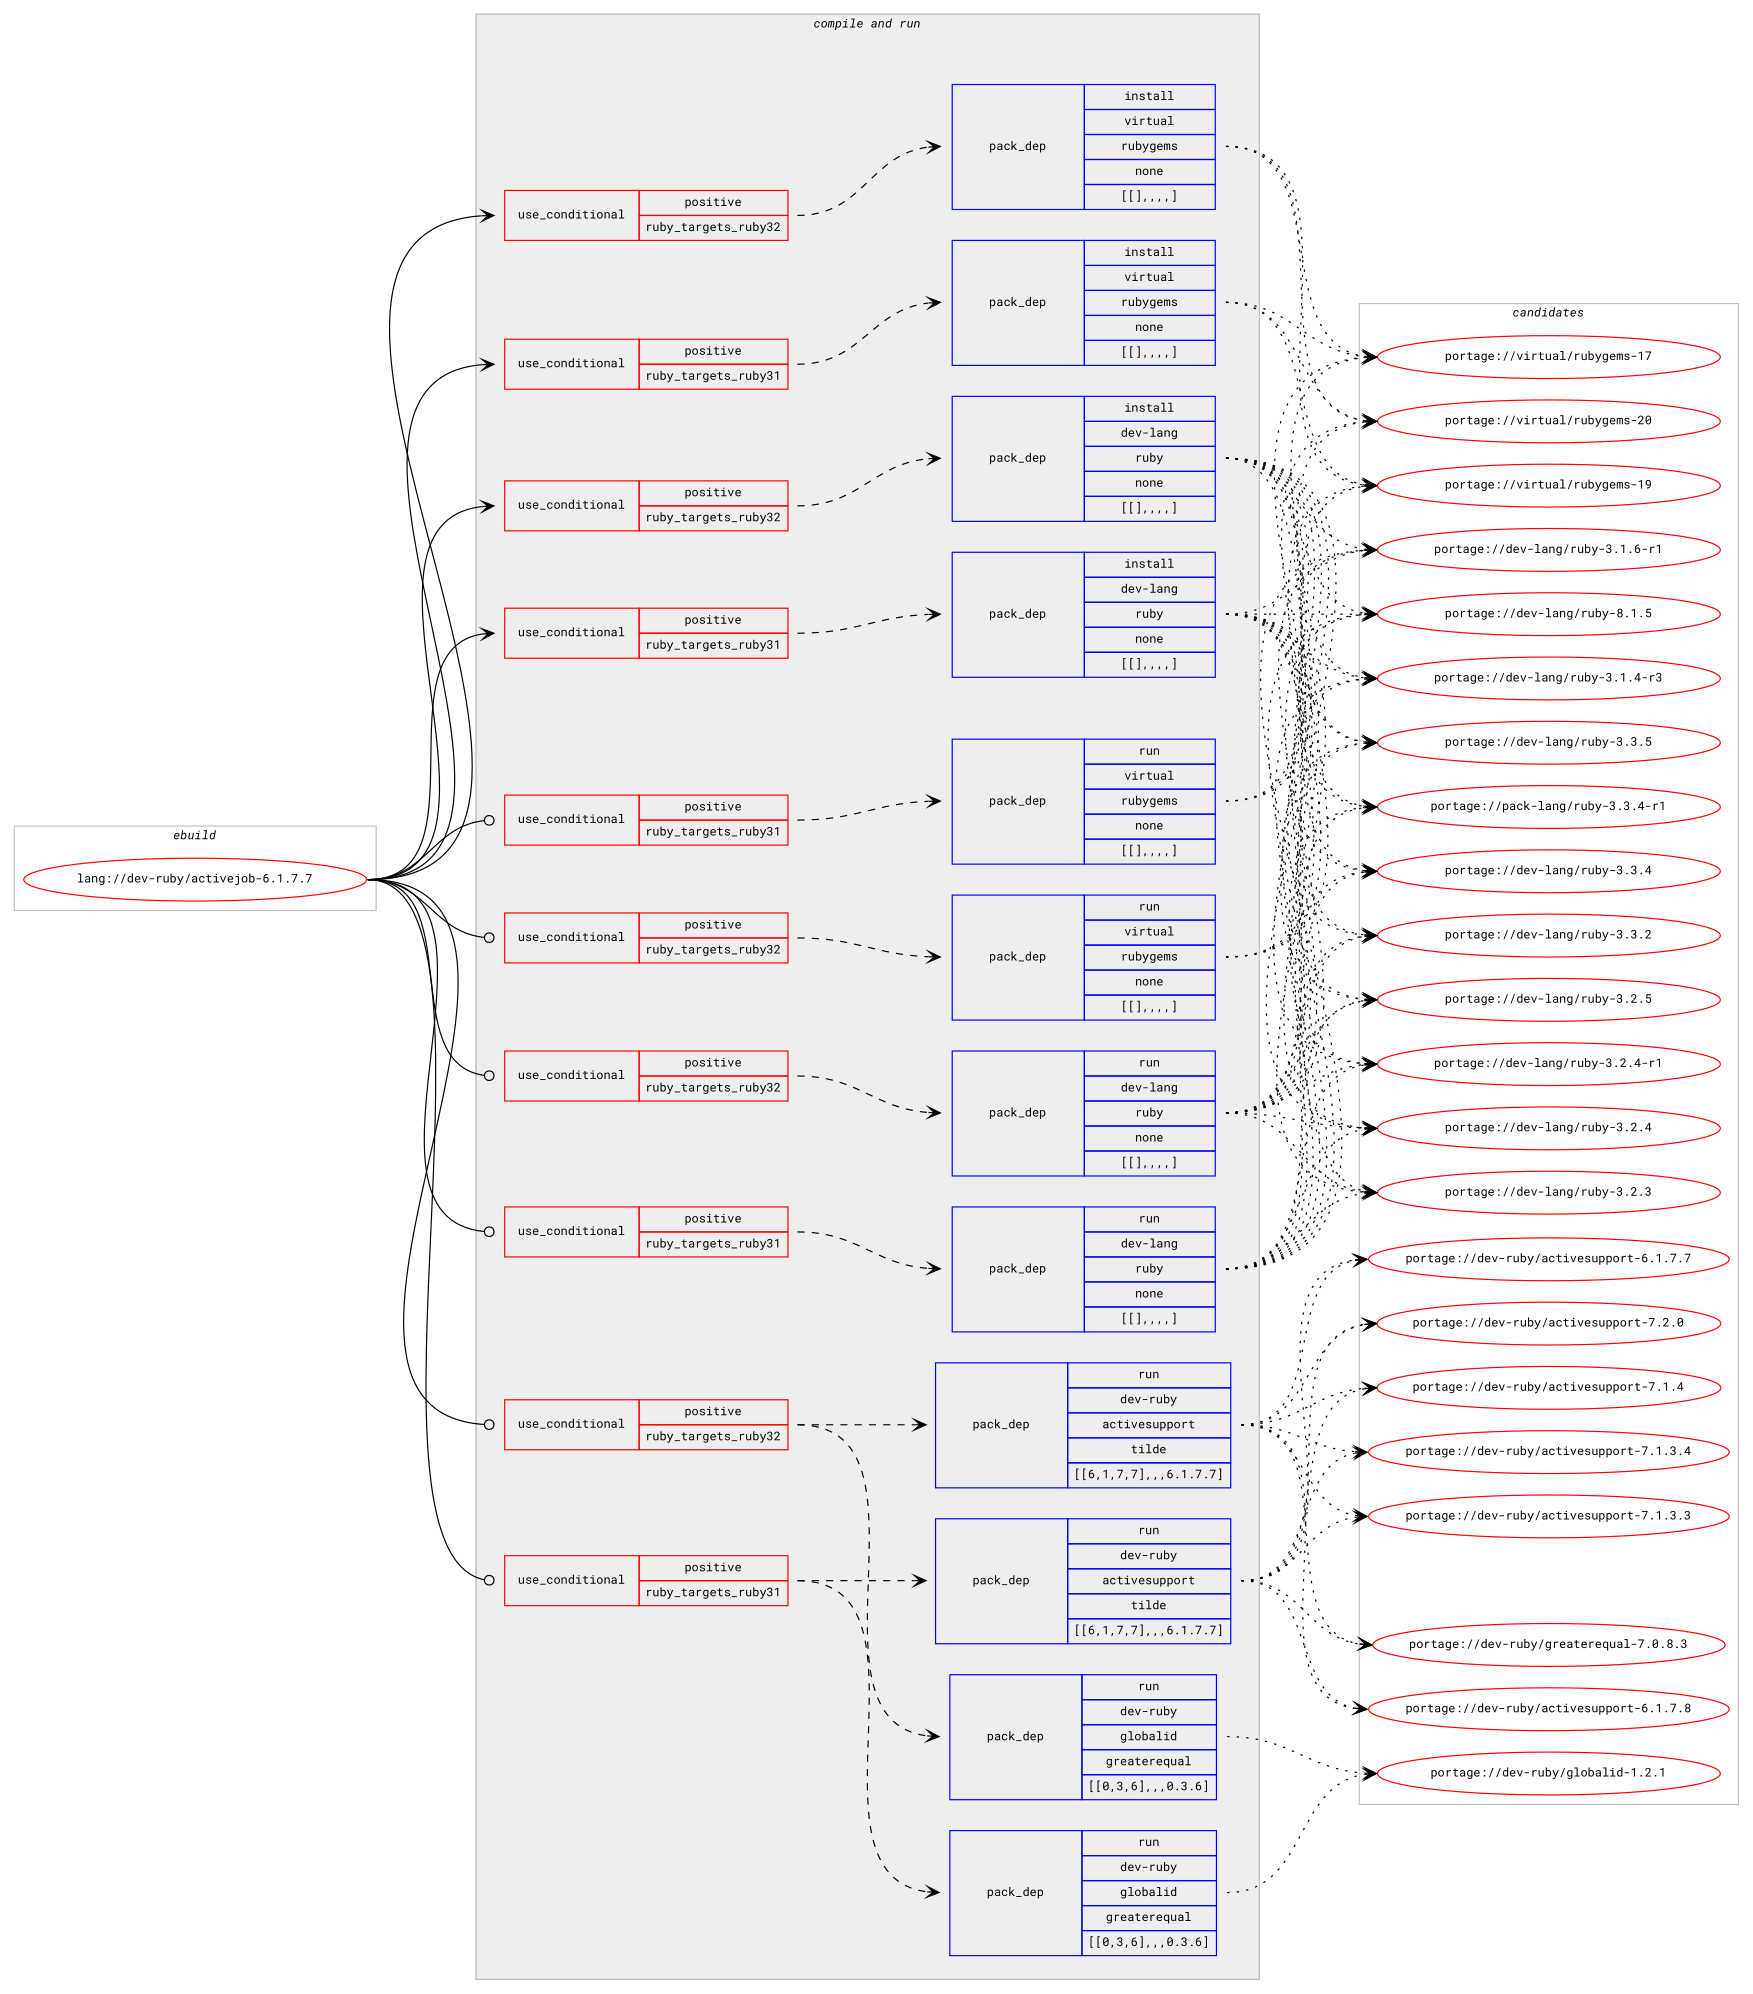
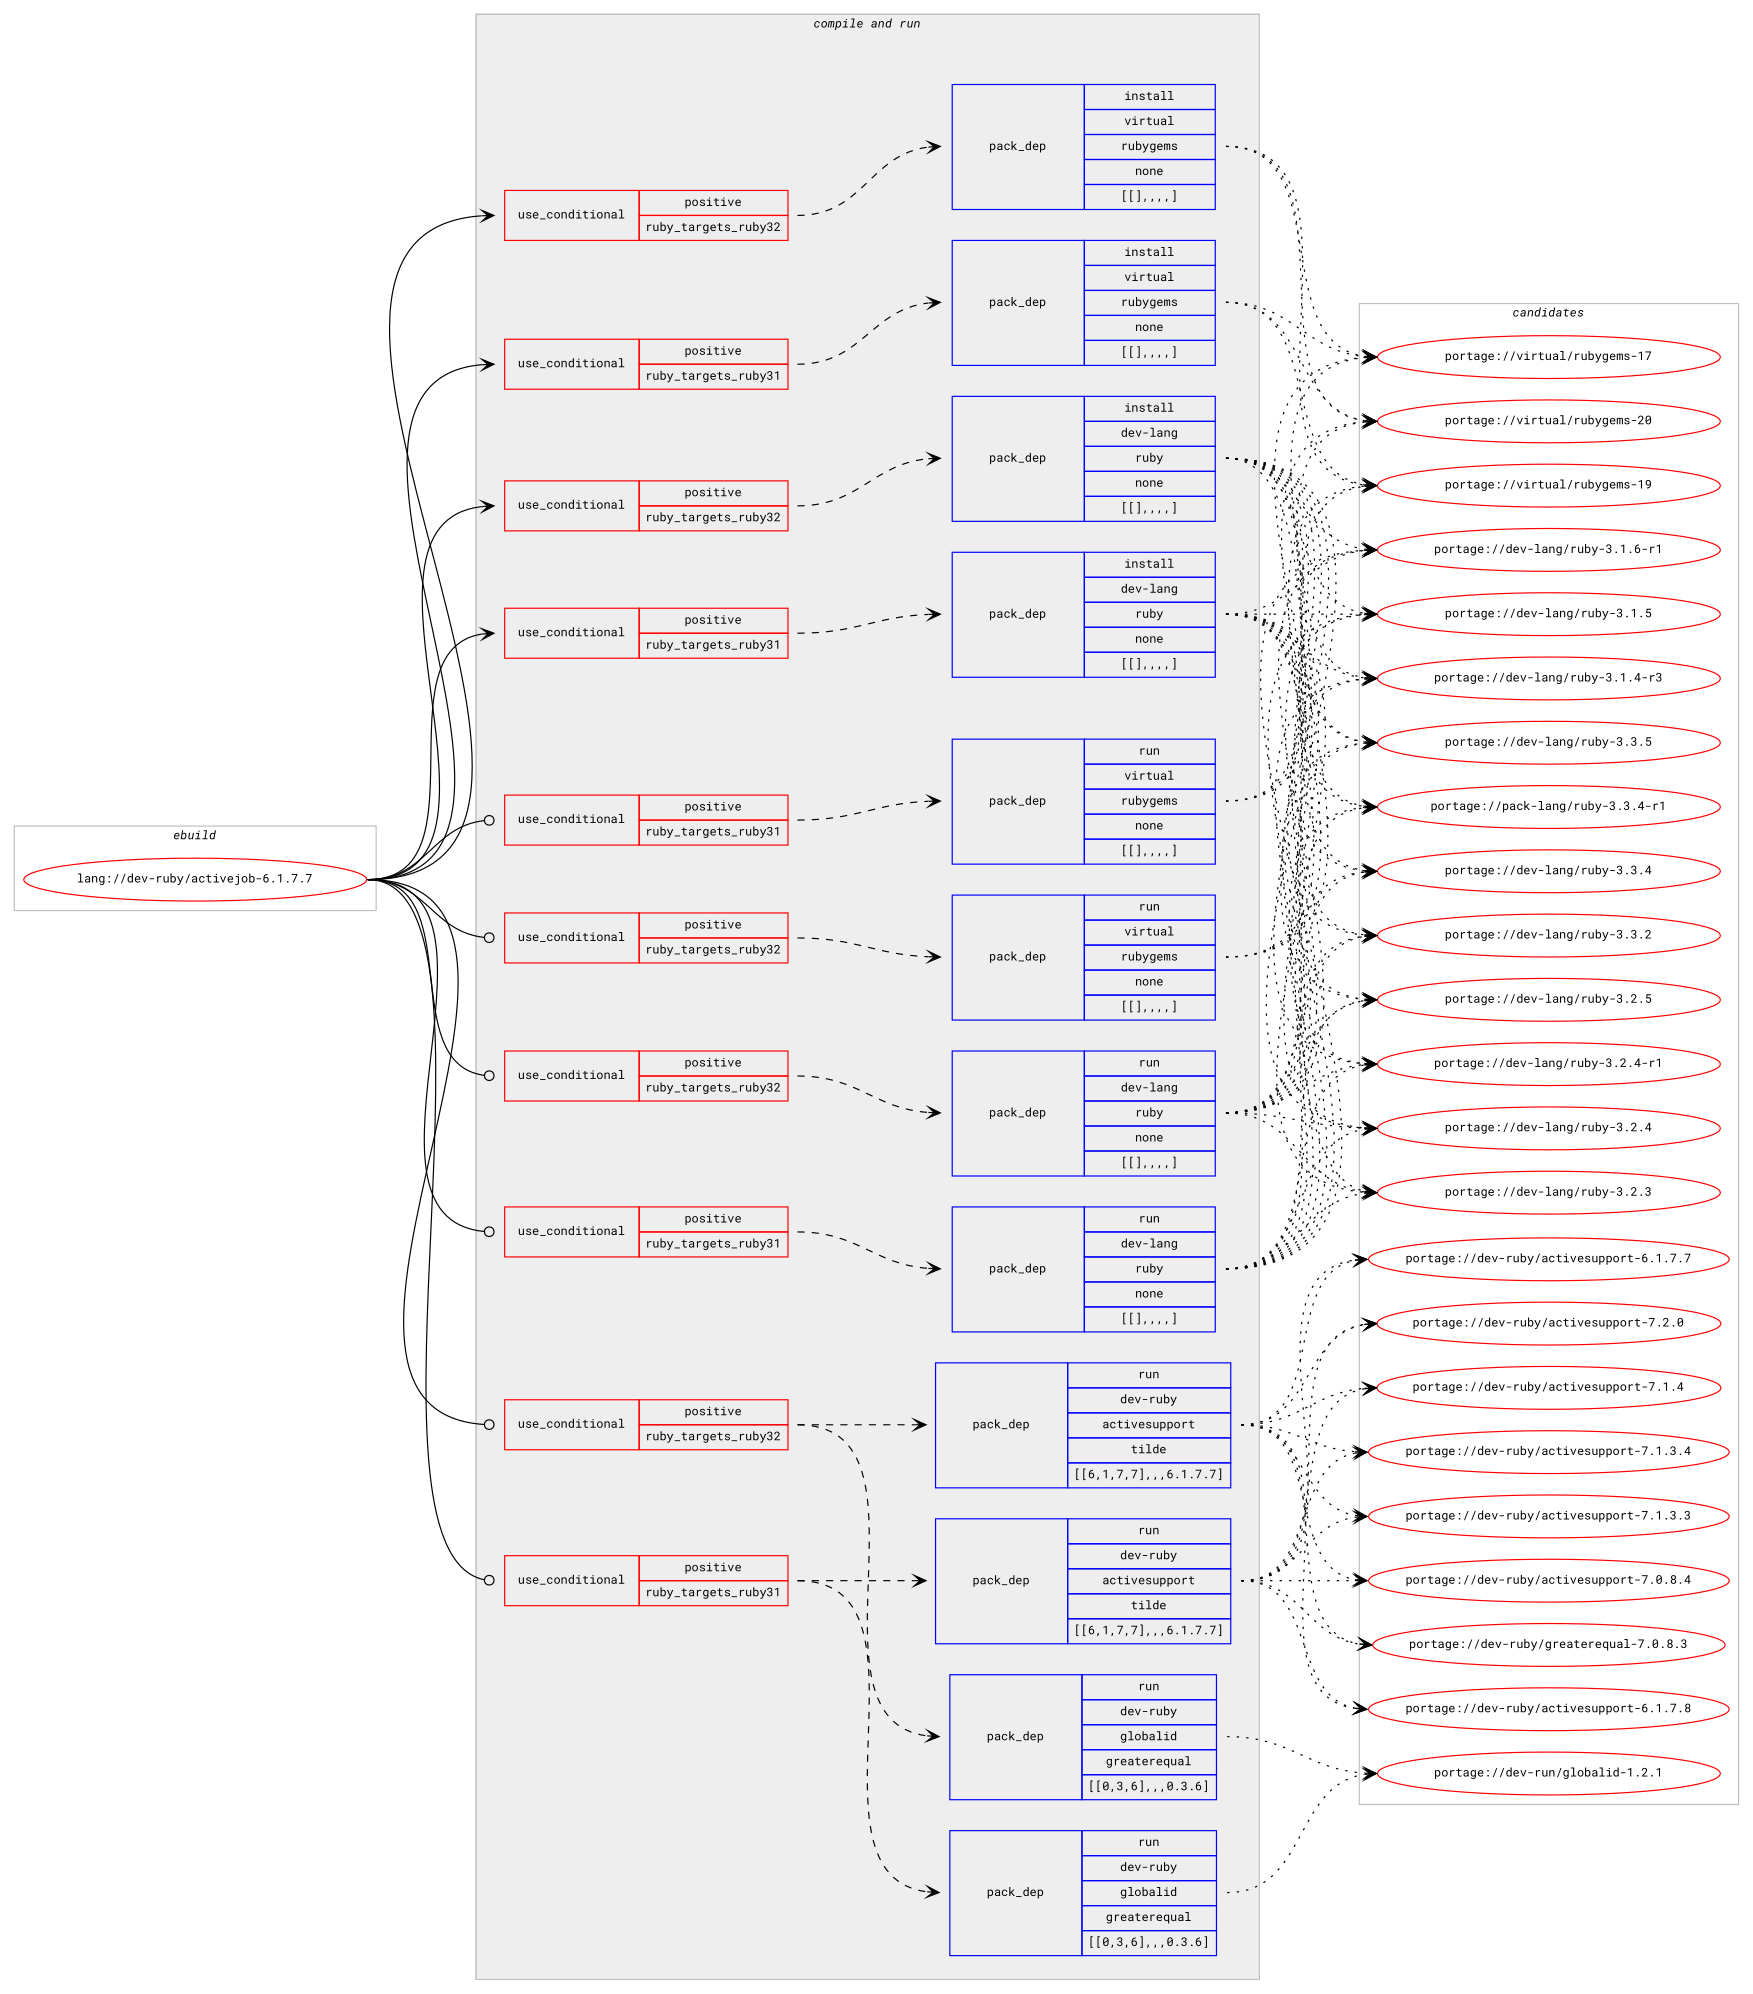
node "portage://dev-lang/ruby-8.1.5": label "portage://dev-lang/ruby-8.1.5" -> "portage://dev-lang/ruby-3.1.5"
node "portage://dev-ruby/activesupport-7.0.8.4": added
node "portage://dev-ruby/globalid-1.2.1": label "portage://dev-ruby/globalid-1.2.1" -> "portage://dev-run/globalid-1.2.1"
